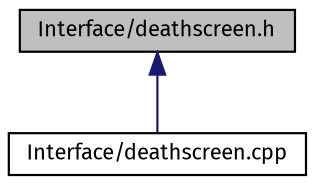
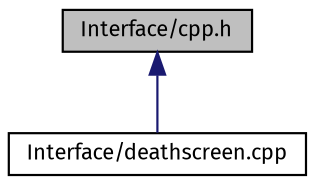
node "Interface/deathscreen.h": label "Interface/deathscreen.h" -> "Interface/cpp.h"
